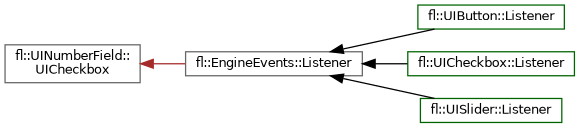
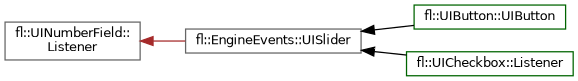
node "fl::UIButton::Listener": label "fl::UIButton::Listener" -> "fl::UIButton::UIButton"
node "fl::UINumberField:: UICheckbox": label "fl::UINumberField:: UICheckbox" -> "fl::UINumberField:: Listener"
node "fl::EngineEvents::Listener": label "fl::EngineEvents::Listener" -> "fl::EngineEvents::UISlider"
node "fl::UISlider::Listener": removed
